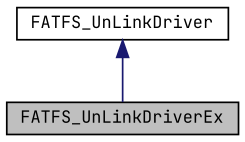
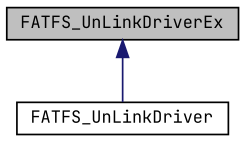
edge "FATFS_UnLinkDriverEx" -> "FATFS_UnLinkDriver": reversed
